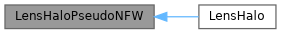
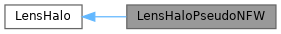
edge "LensHalo" -> "LensHaloPseudoNFW": reversed
